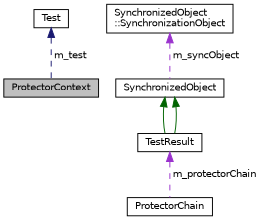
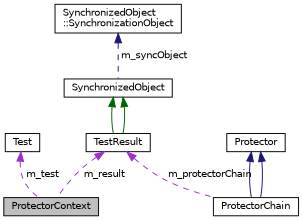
edge "ProtectorContext" -> "Test": color midnightblue -> darkorchid3
edge "SynchronizedObject" -> "SynchronizedObject ::SynchronizationObject": color darkorchid3 -> midnightblue
node "Protector": added
edge "ProtectorContext" -> "TestResult": added, label "m_result"
